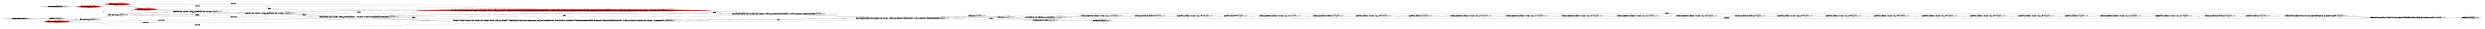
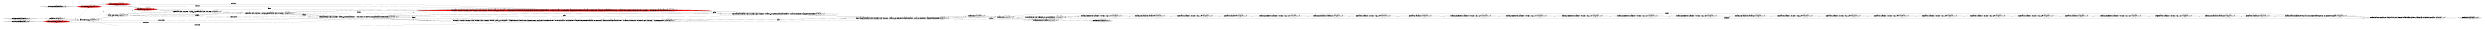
node "testSideOutputDueToLatenessSliding['1', '0', '0']": added
